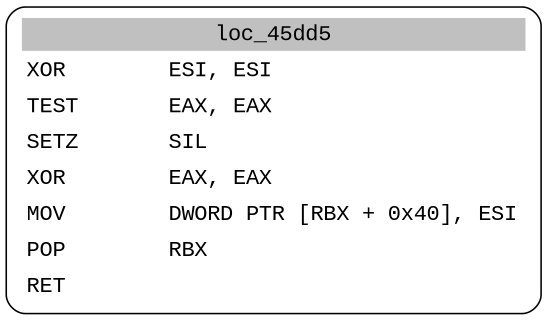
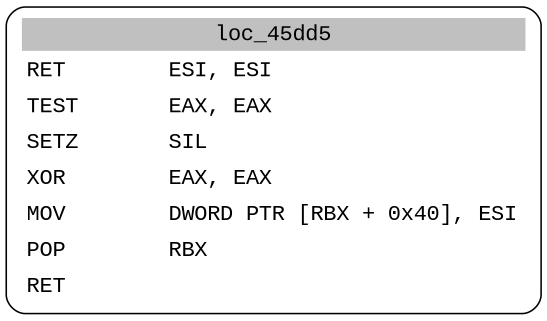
node "loc_45dd5": text "XOR        ESI, ESI" -> "RET        ESI, ESI"
